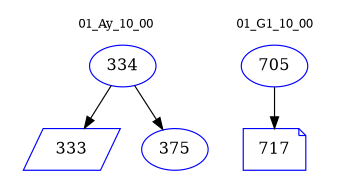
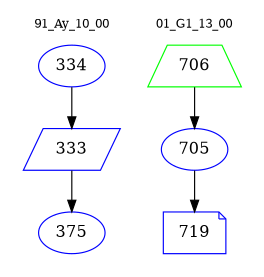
cluster "01_Ay_10_00": label "01_Ay_10_00" -> "91_Ay_10_00"
cluster "01_G1_10_00": label "01_G1_10_00" -> "01_G1_13_00"
node "706": added
edge "334" -> "375": now "333" -> "375"
node "717": label "717" -> "719"
